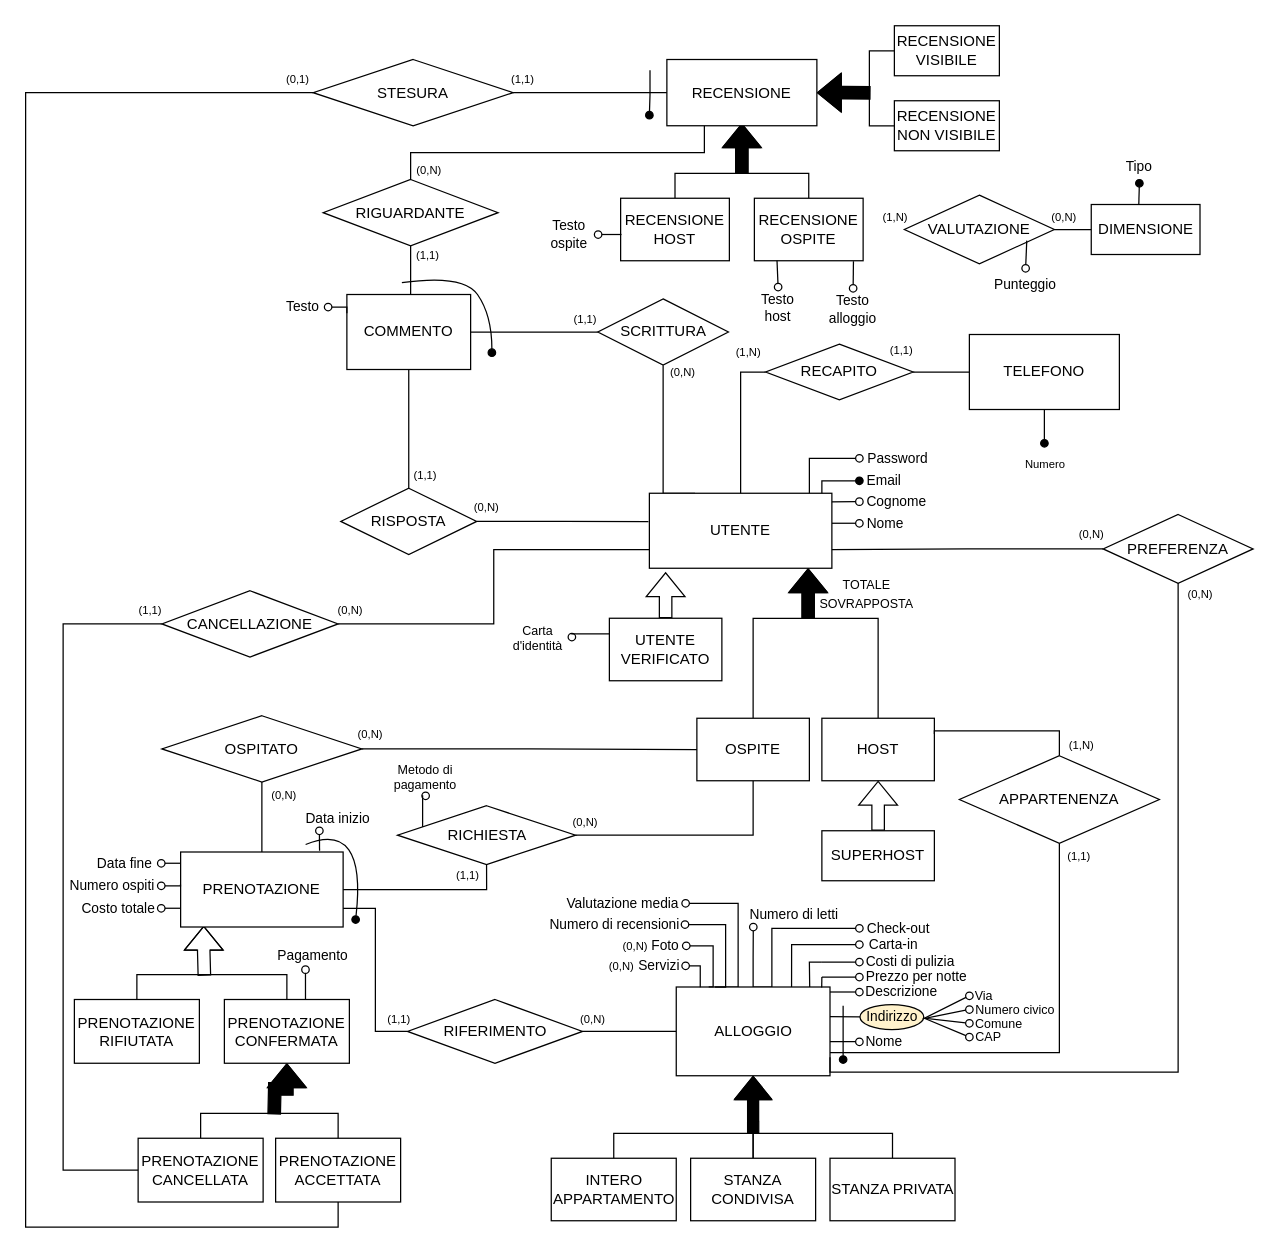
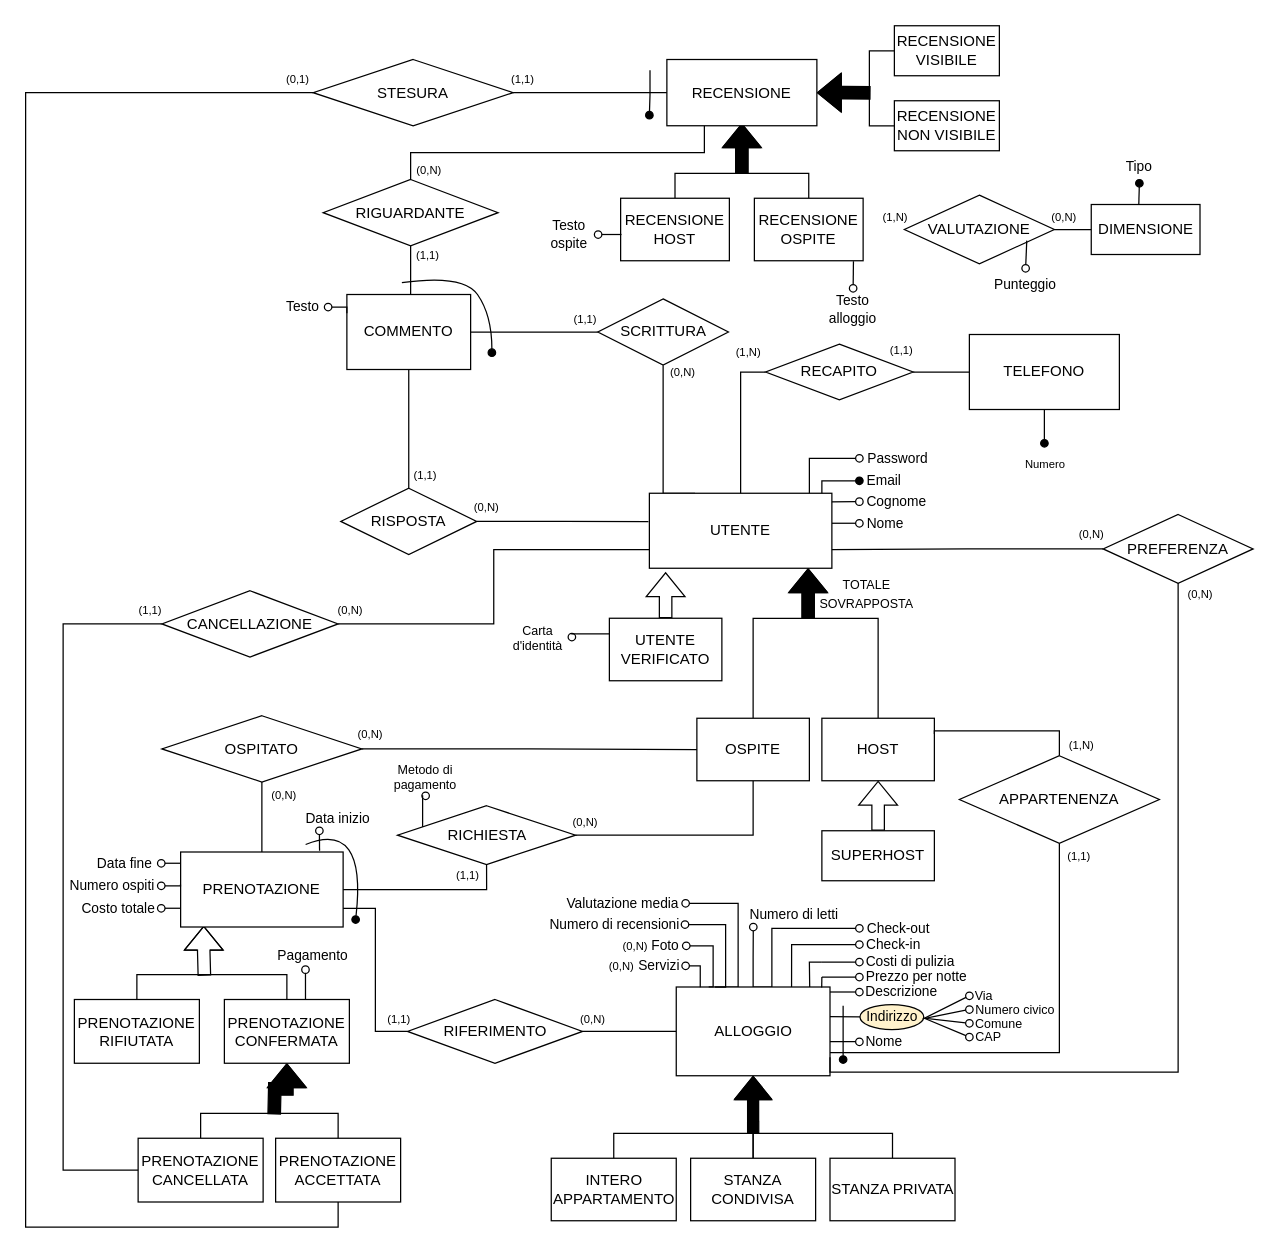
edge "RECENSIONE OSPITE" -> "Testo host": removed
node "Testo host": removed
node "Carta-in": label "Carta-in" -> "Check-in"
